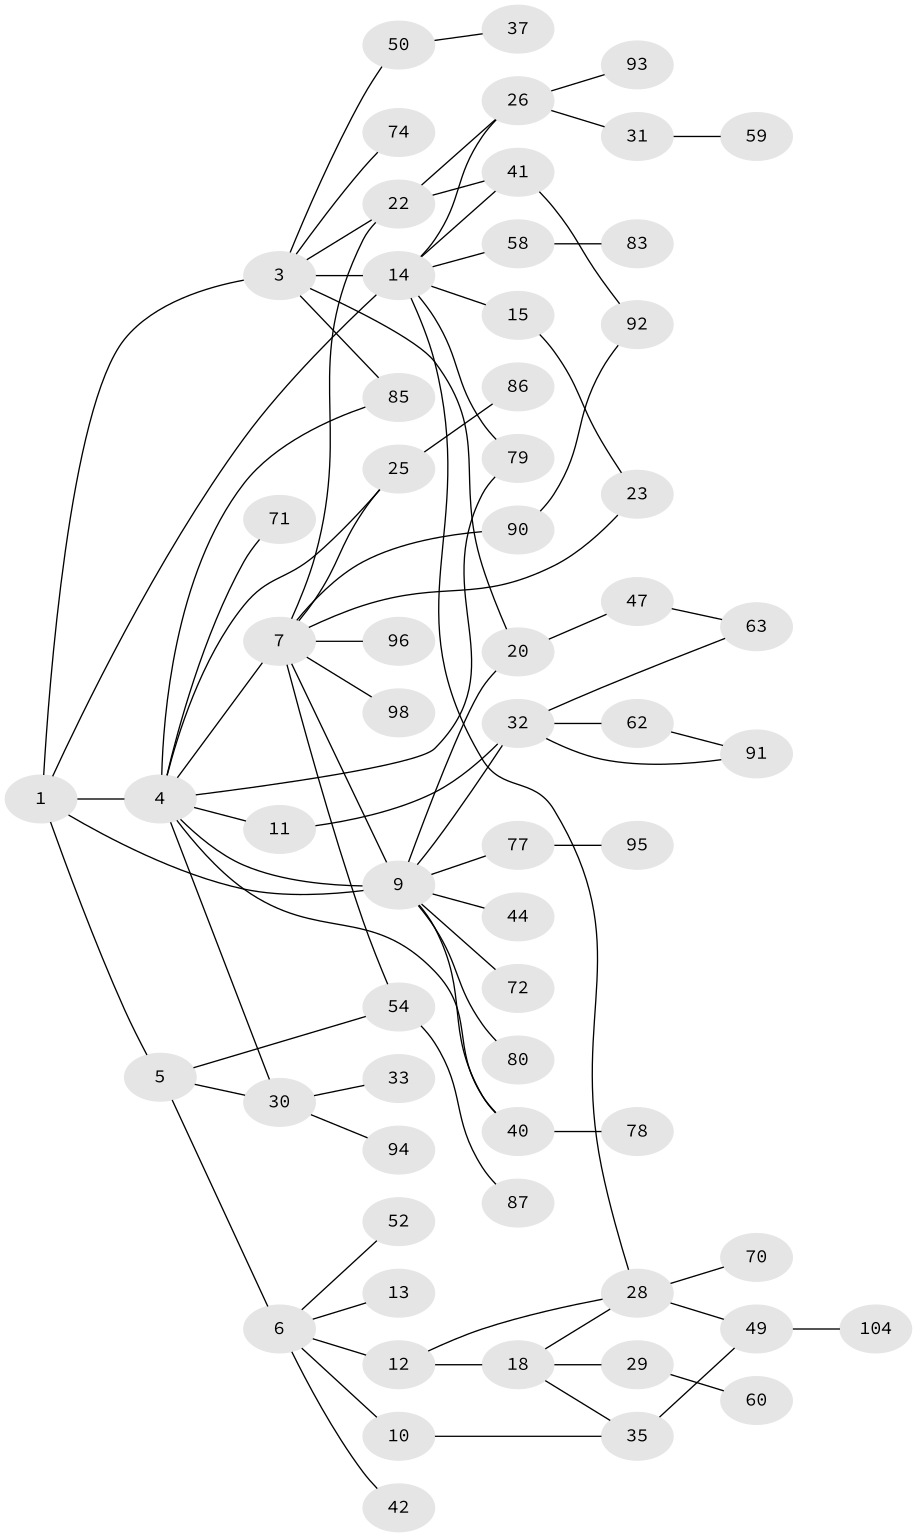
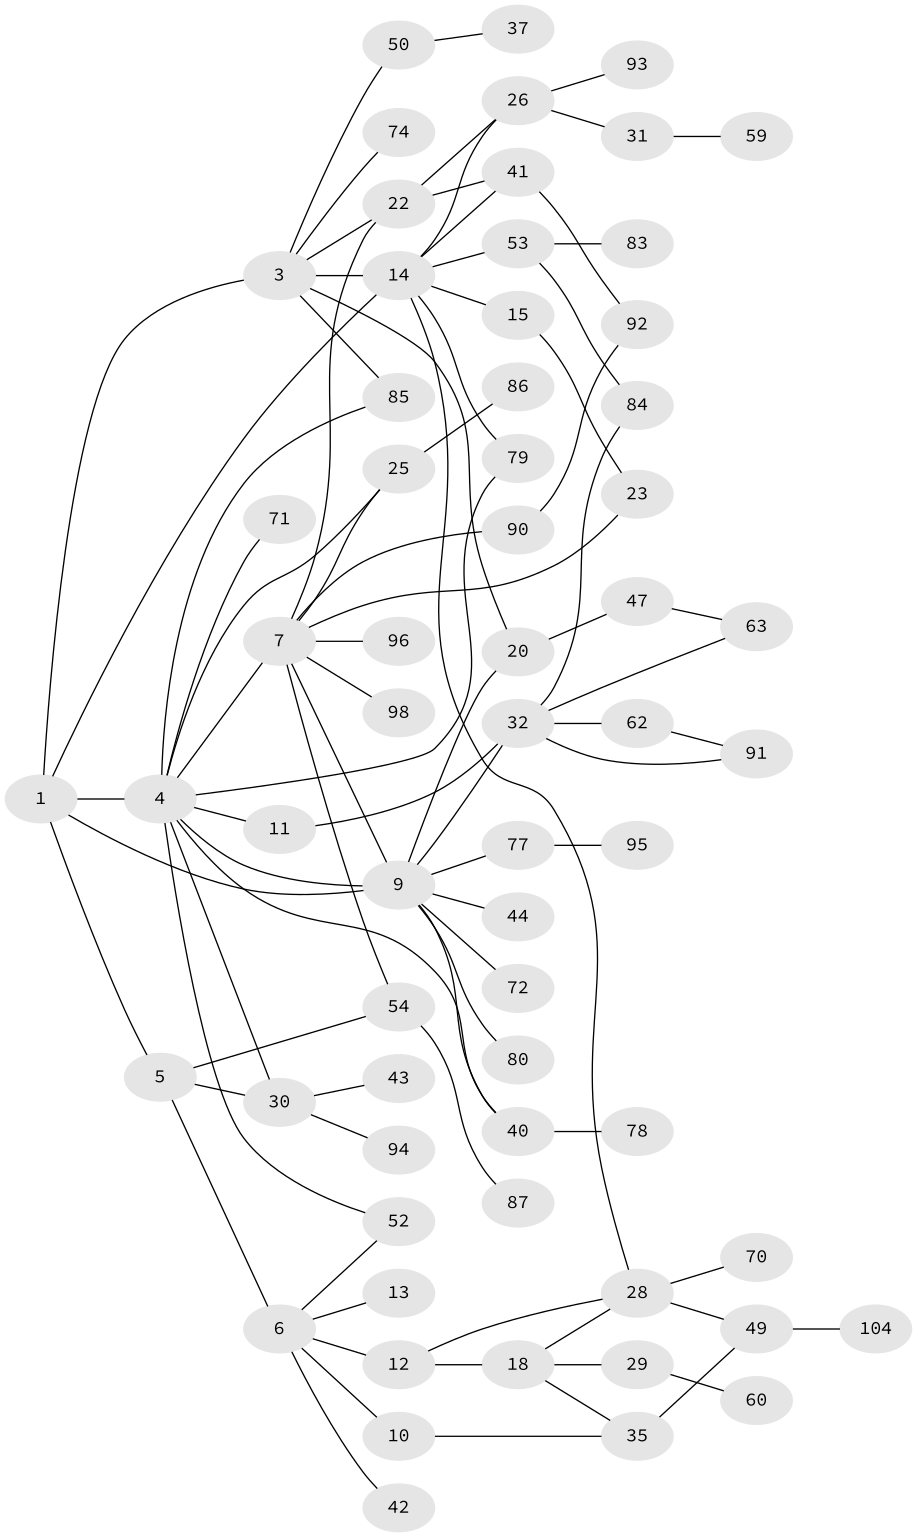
node "58": label "58" -> "53"
node "84": added
edge "4" -- "52": added
node "33": label "33" -> "43"
